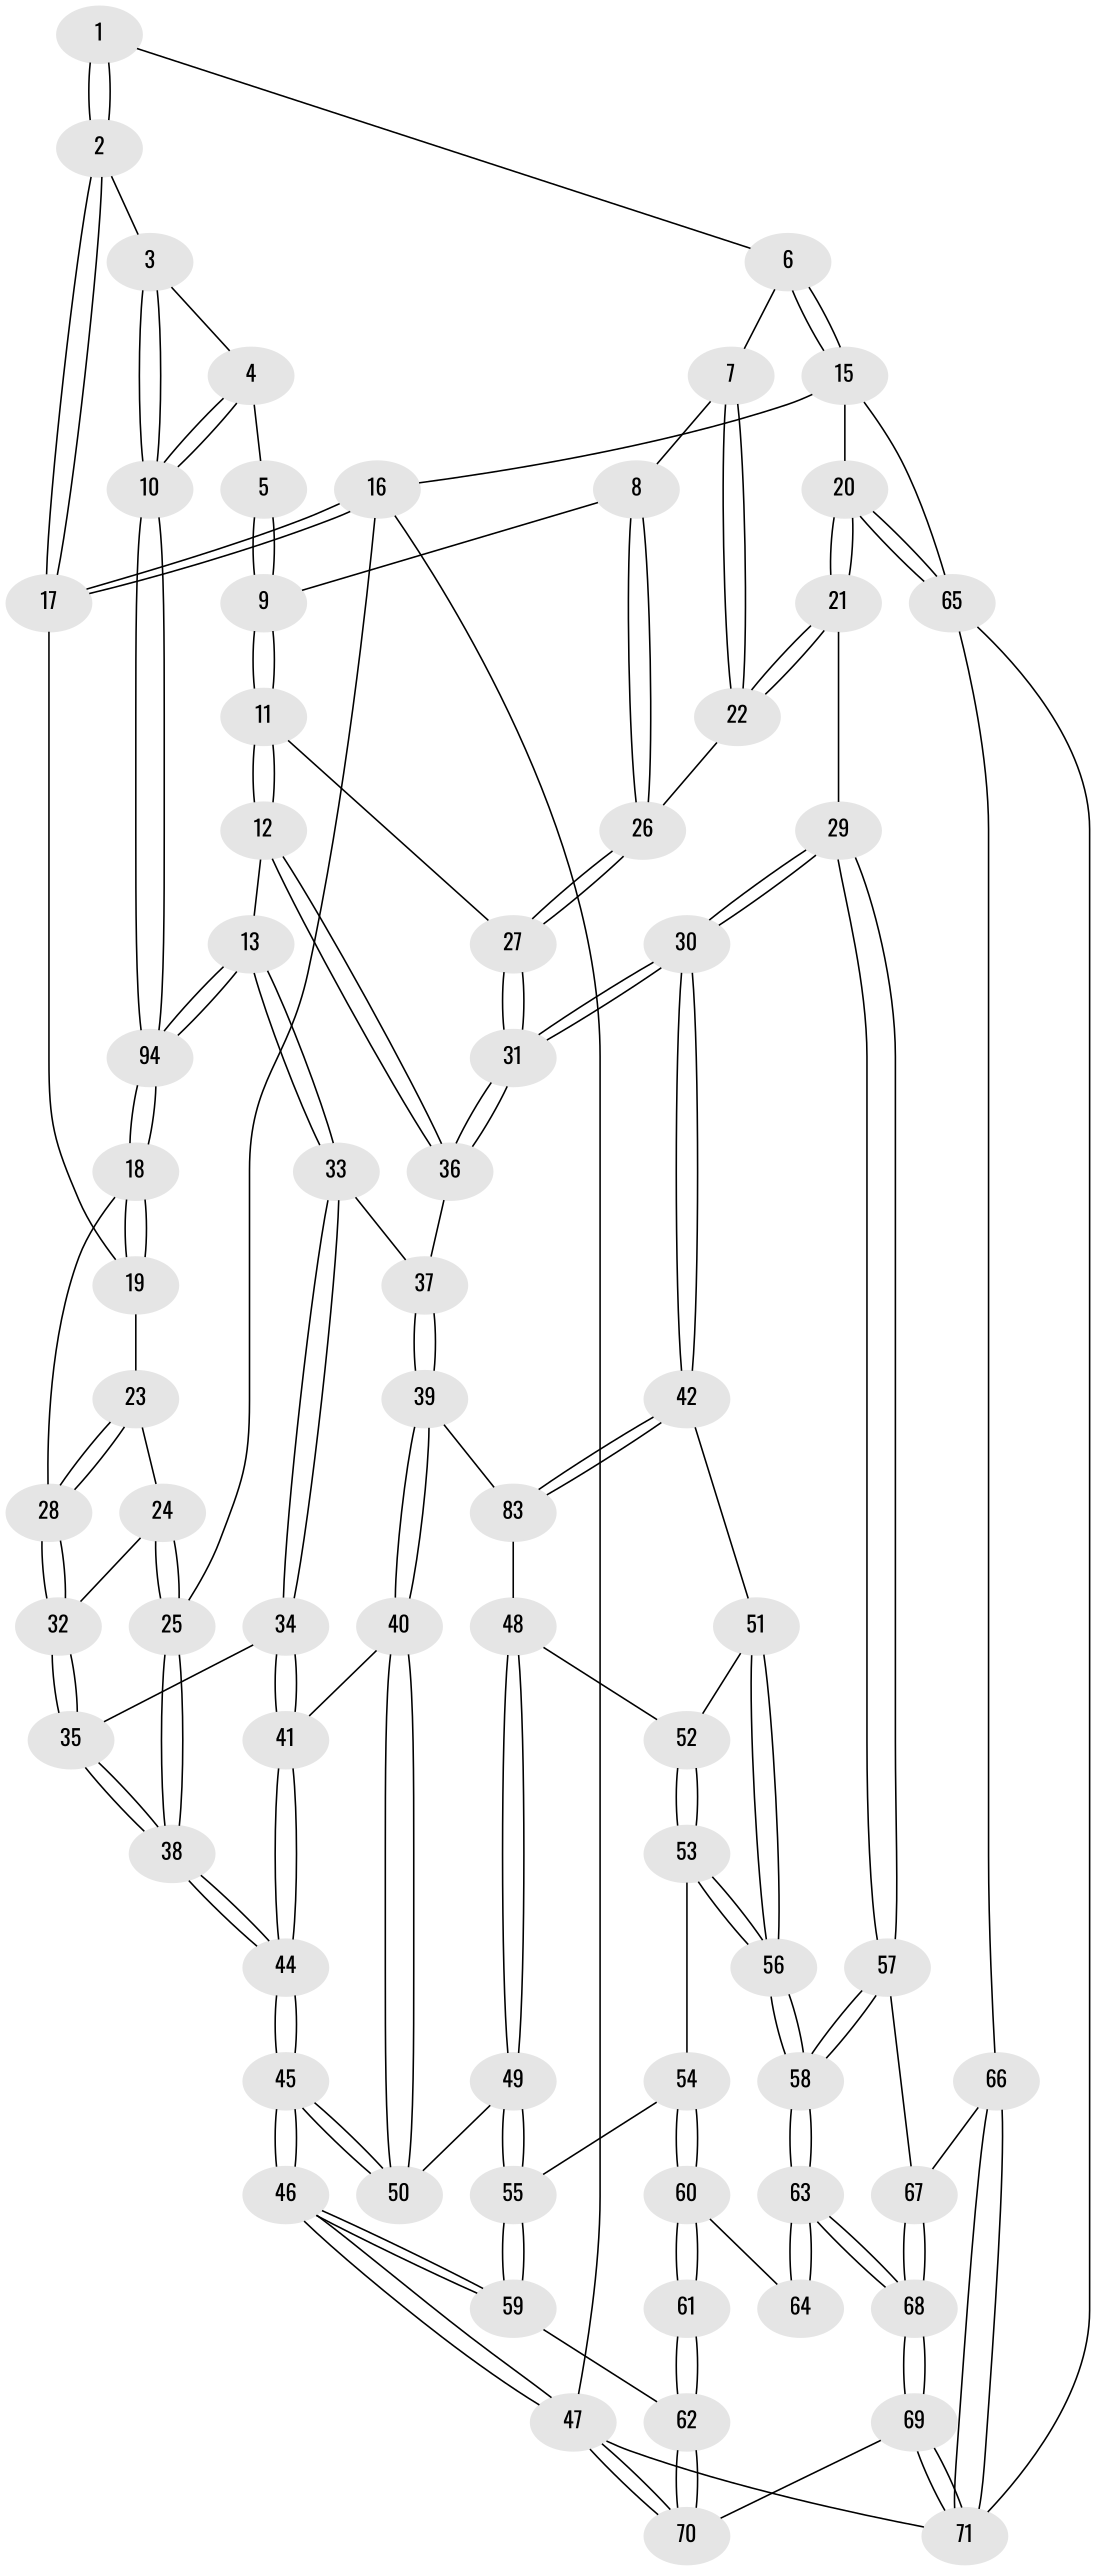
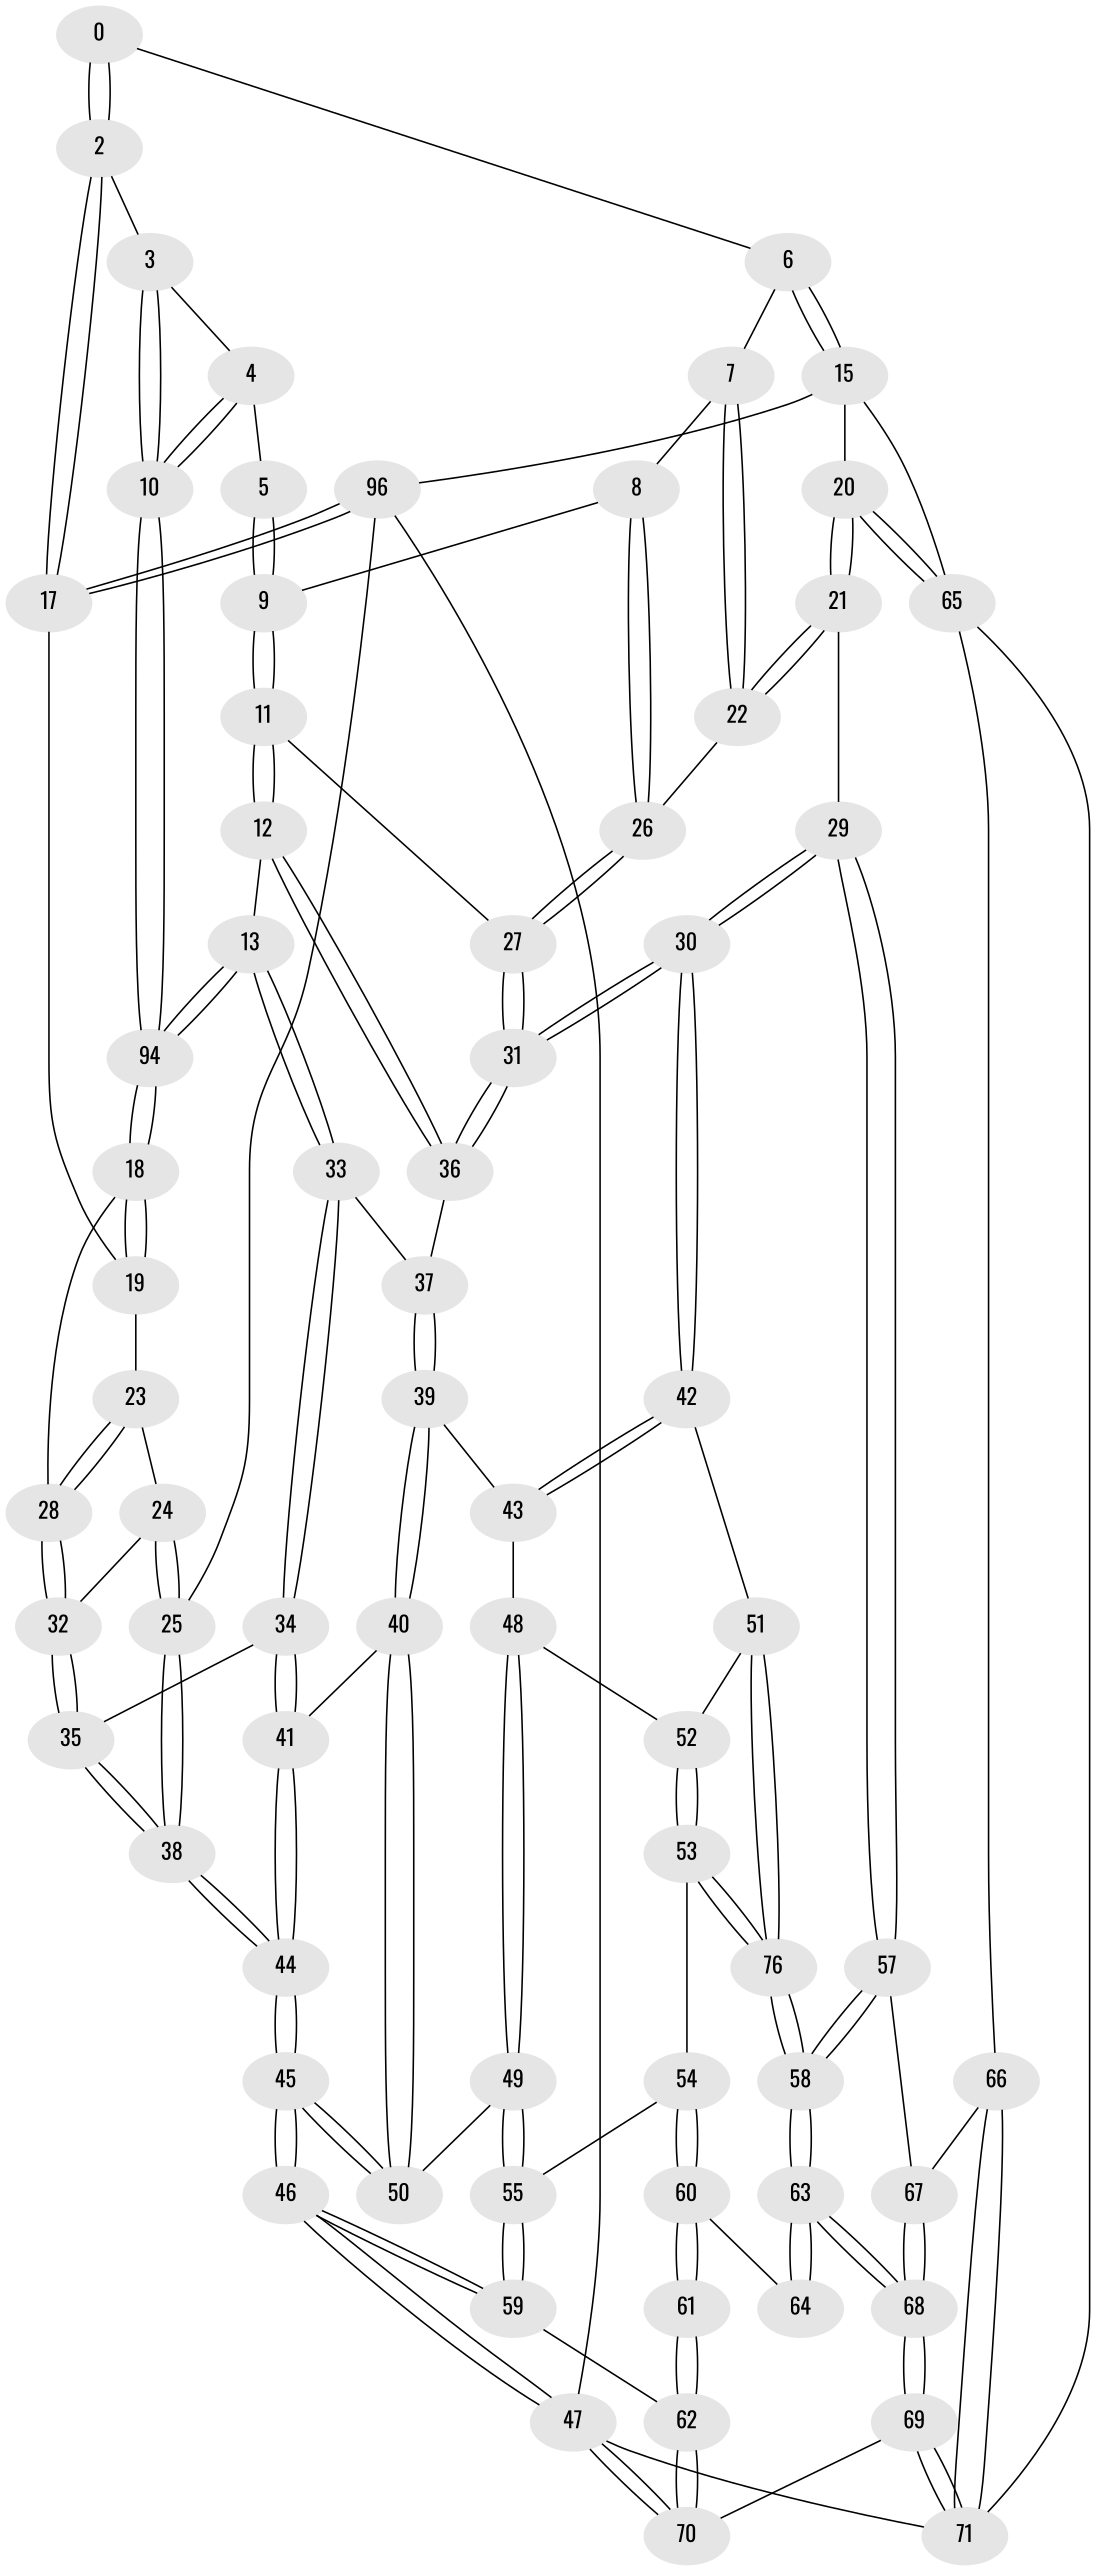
node "1": label "1" -> "0"
node "16": label "16" -> "96"
node "83": label "83" -> "43"
node "56": label "56" -> "76"
